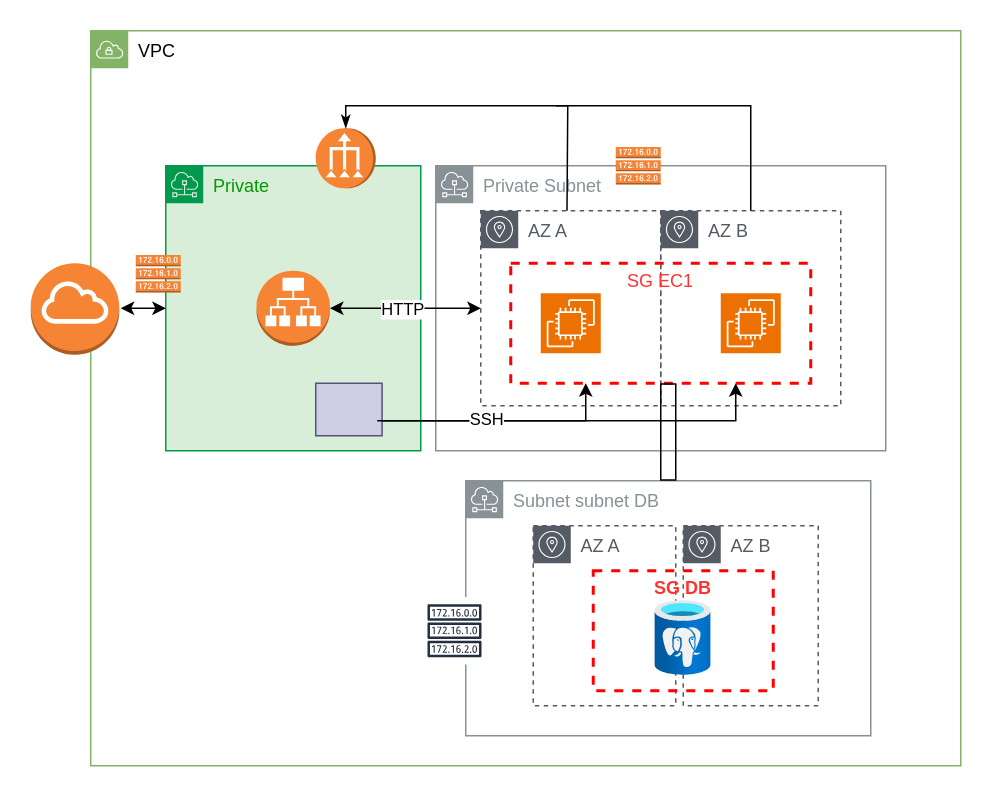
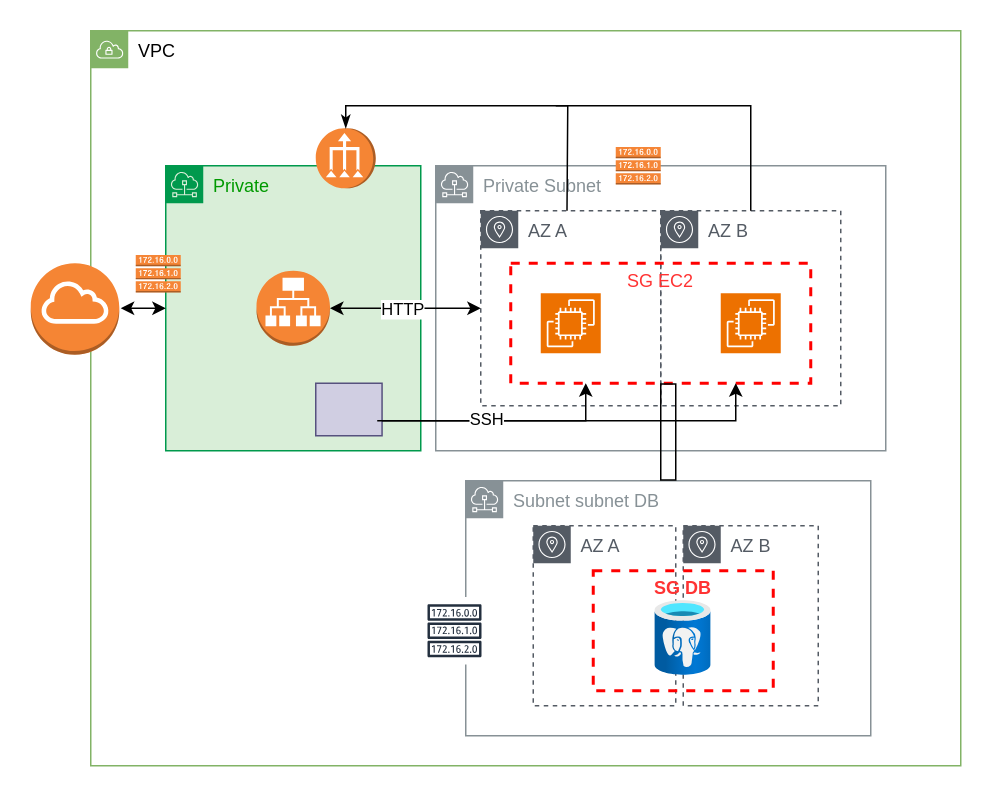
node "SG EC1": label "SG EC1" -> "SG EC2"
